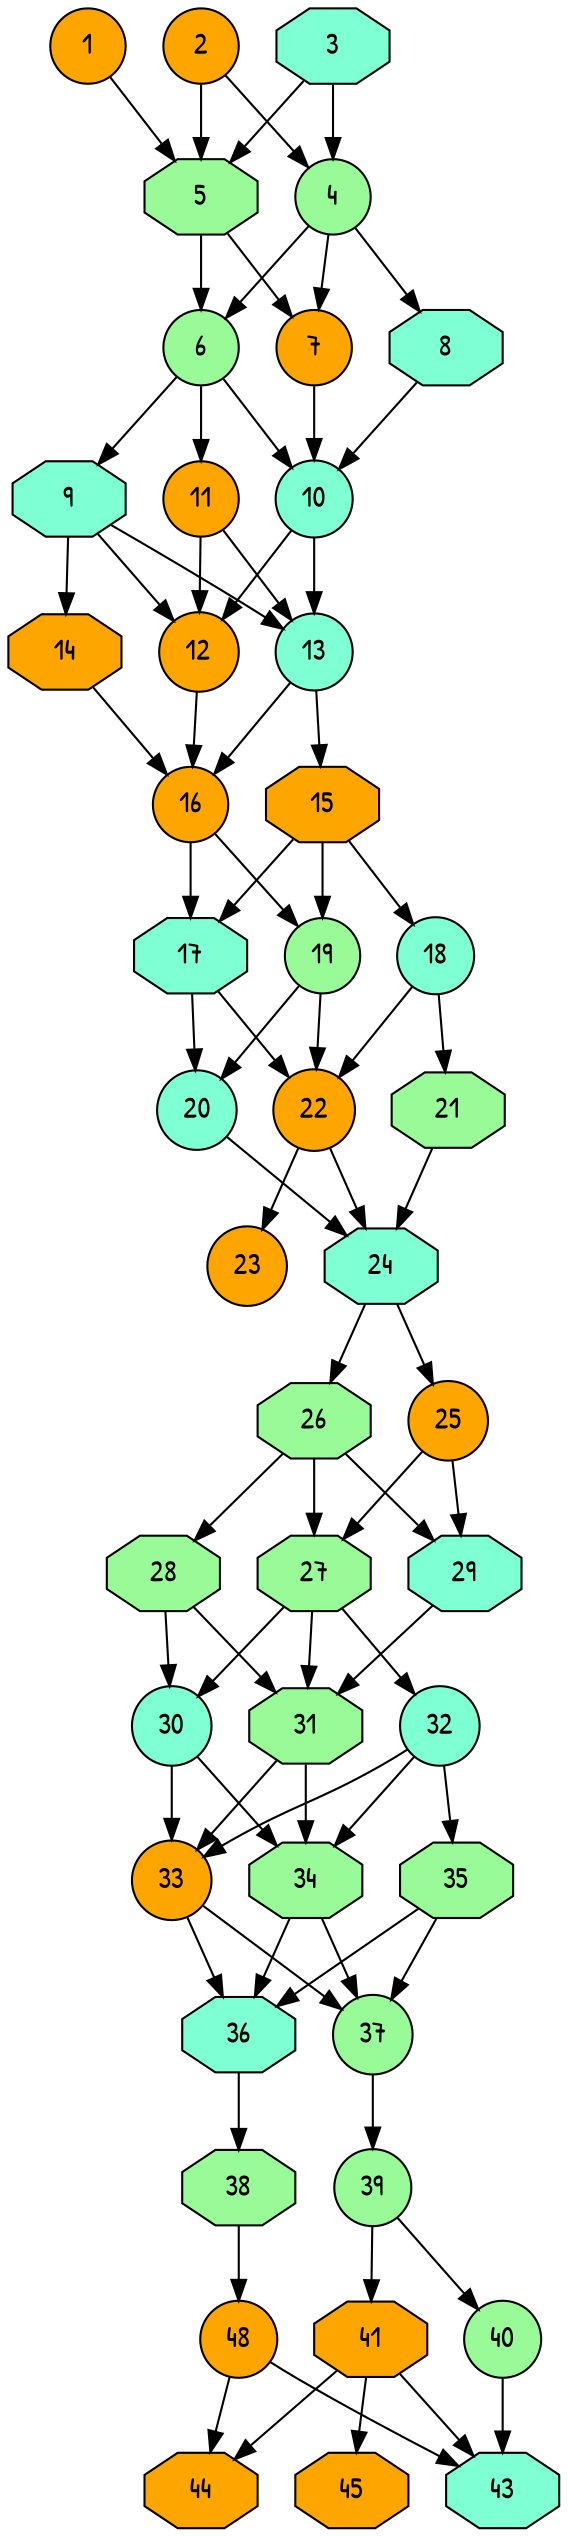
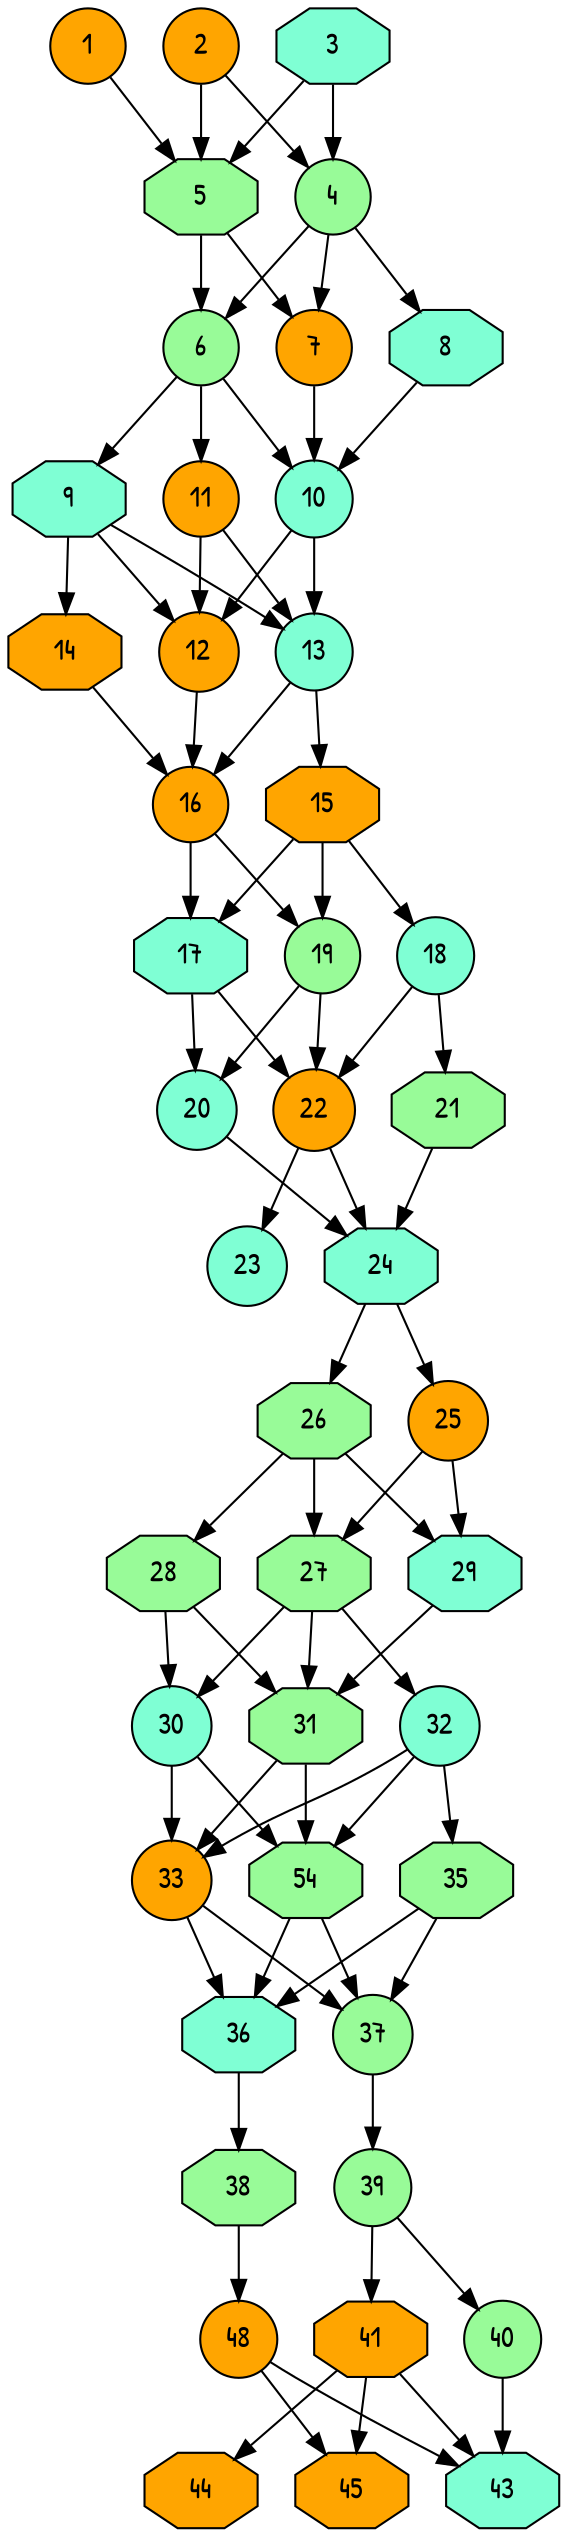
node "23": fillcolor orange -> aquamarine
node "34": label "34" -> "54"
edge "48" -> "44": now "48" -> "45"
